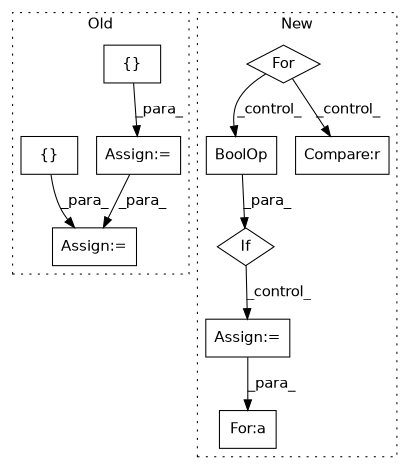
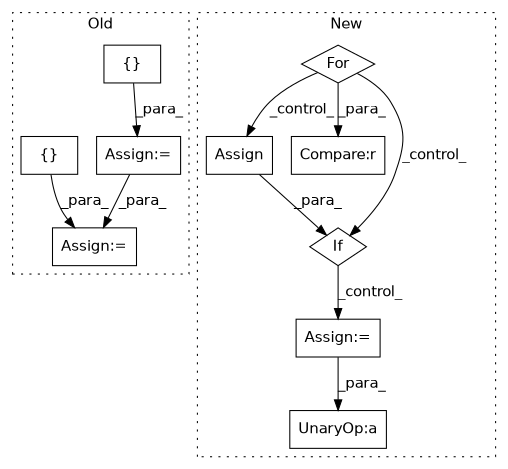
edge "For" -> "Compare:r": label "_control_" -> "_para_"
edge "For" -> "If": added, label "_control_"
node "BoolOp": label "BoolOp" -> "Assign"
node "For:a": label "For:a" -> "UnaryOp:a"
